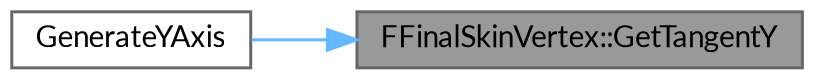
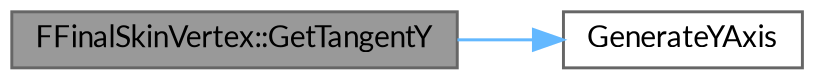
edge "GenerateYAxis" -> "FFinalSkinVertex::GetTangentY": reversed
